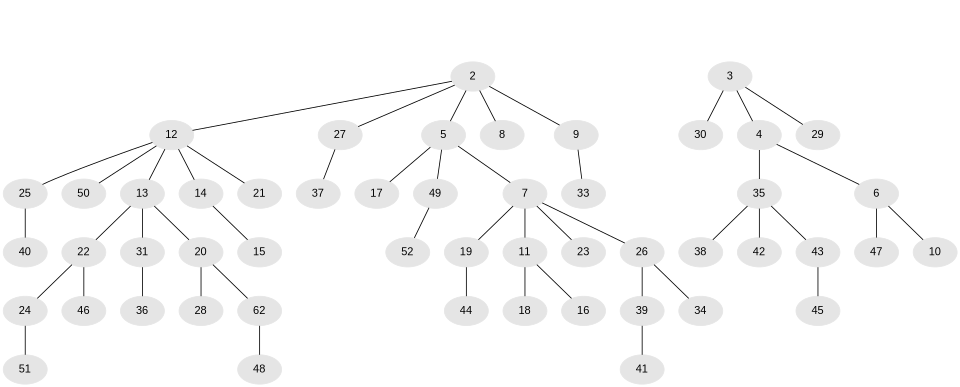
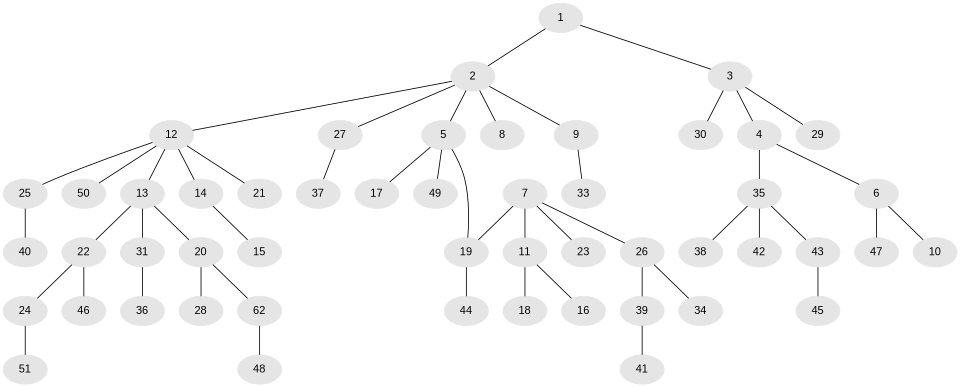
node "1": added
edge "5" -- "7": now "5" -- "19"
node "52": removed
